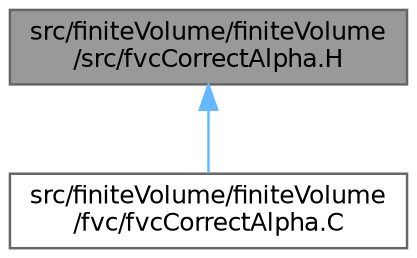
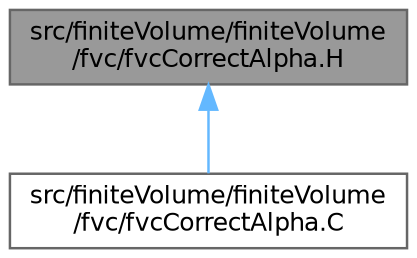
node "src/finiteVolume/finiteVolume /src/fvcCorrectAlpha.H": label "src/finiteVolume/finiteVolume /src/fvcCorrectAlpha.H" -> "src/finiteVolume/finiteVolume /fvc/fvcCorrectAlpha.H"
